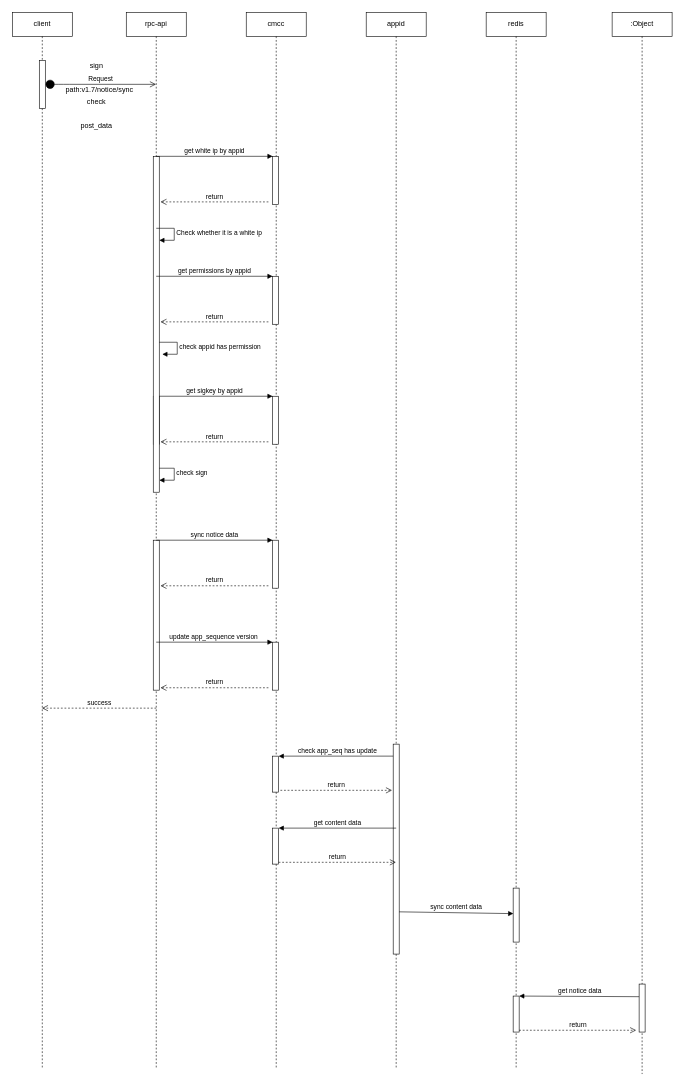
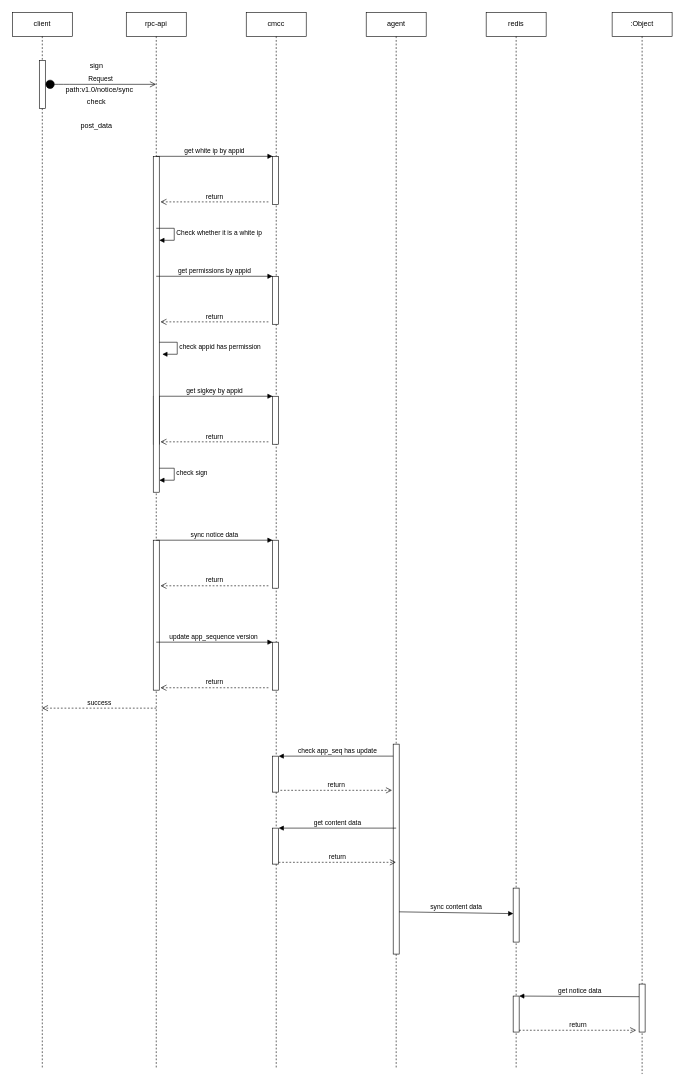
node "appid": label "appid" -> "agent"
node "path:v1.7/notice/sync": label "path:v1.7/notice/sync" -> "path:v1.0/notice/sync"
